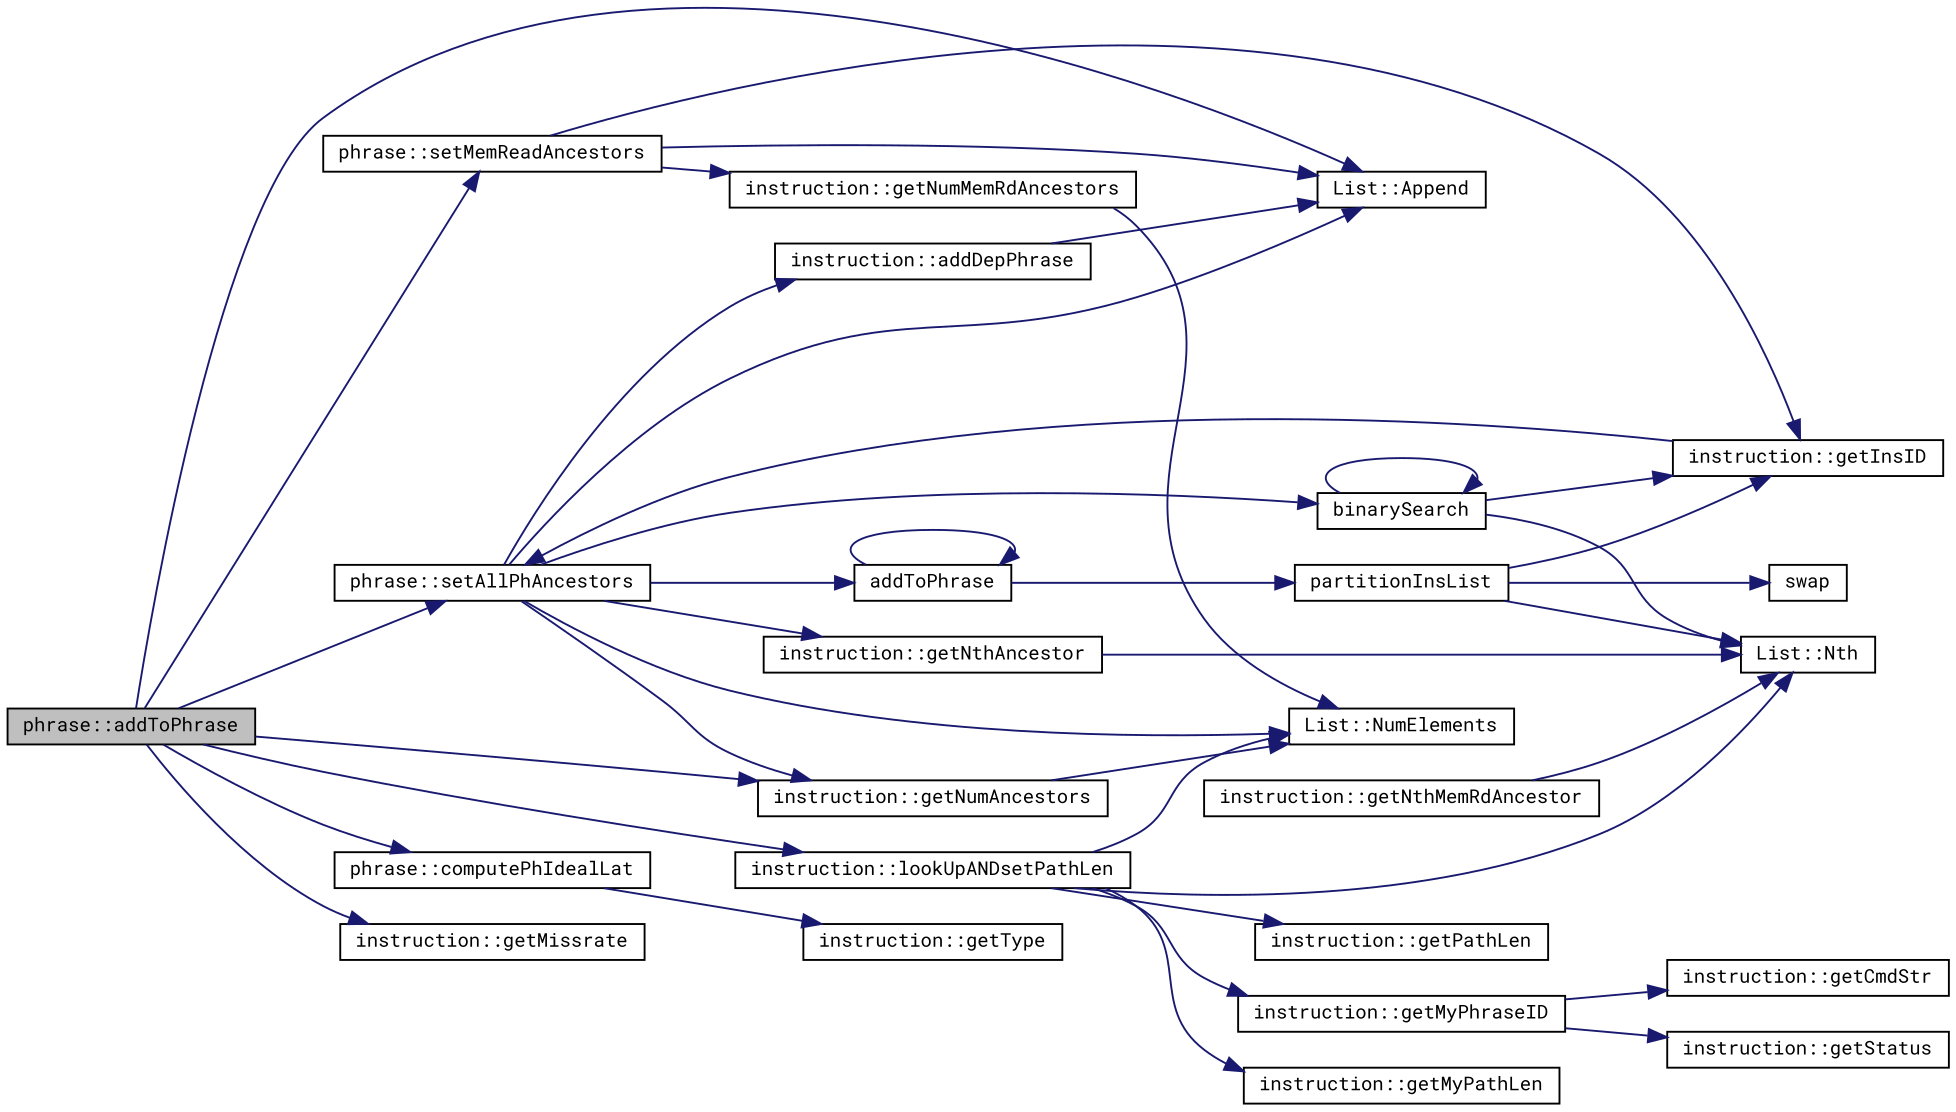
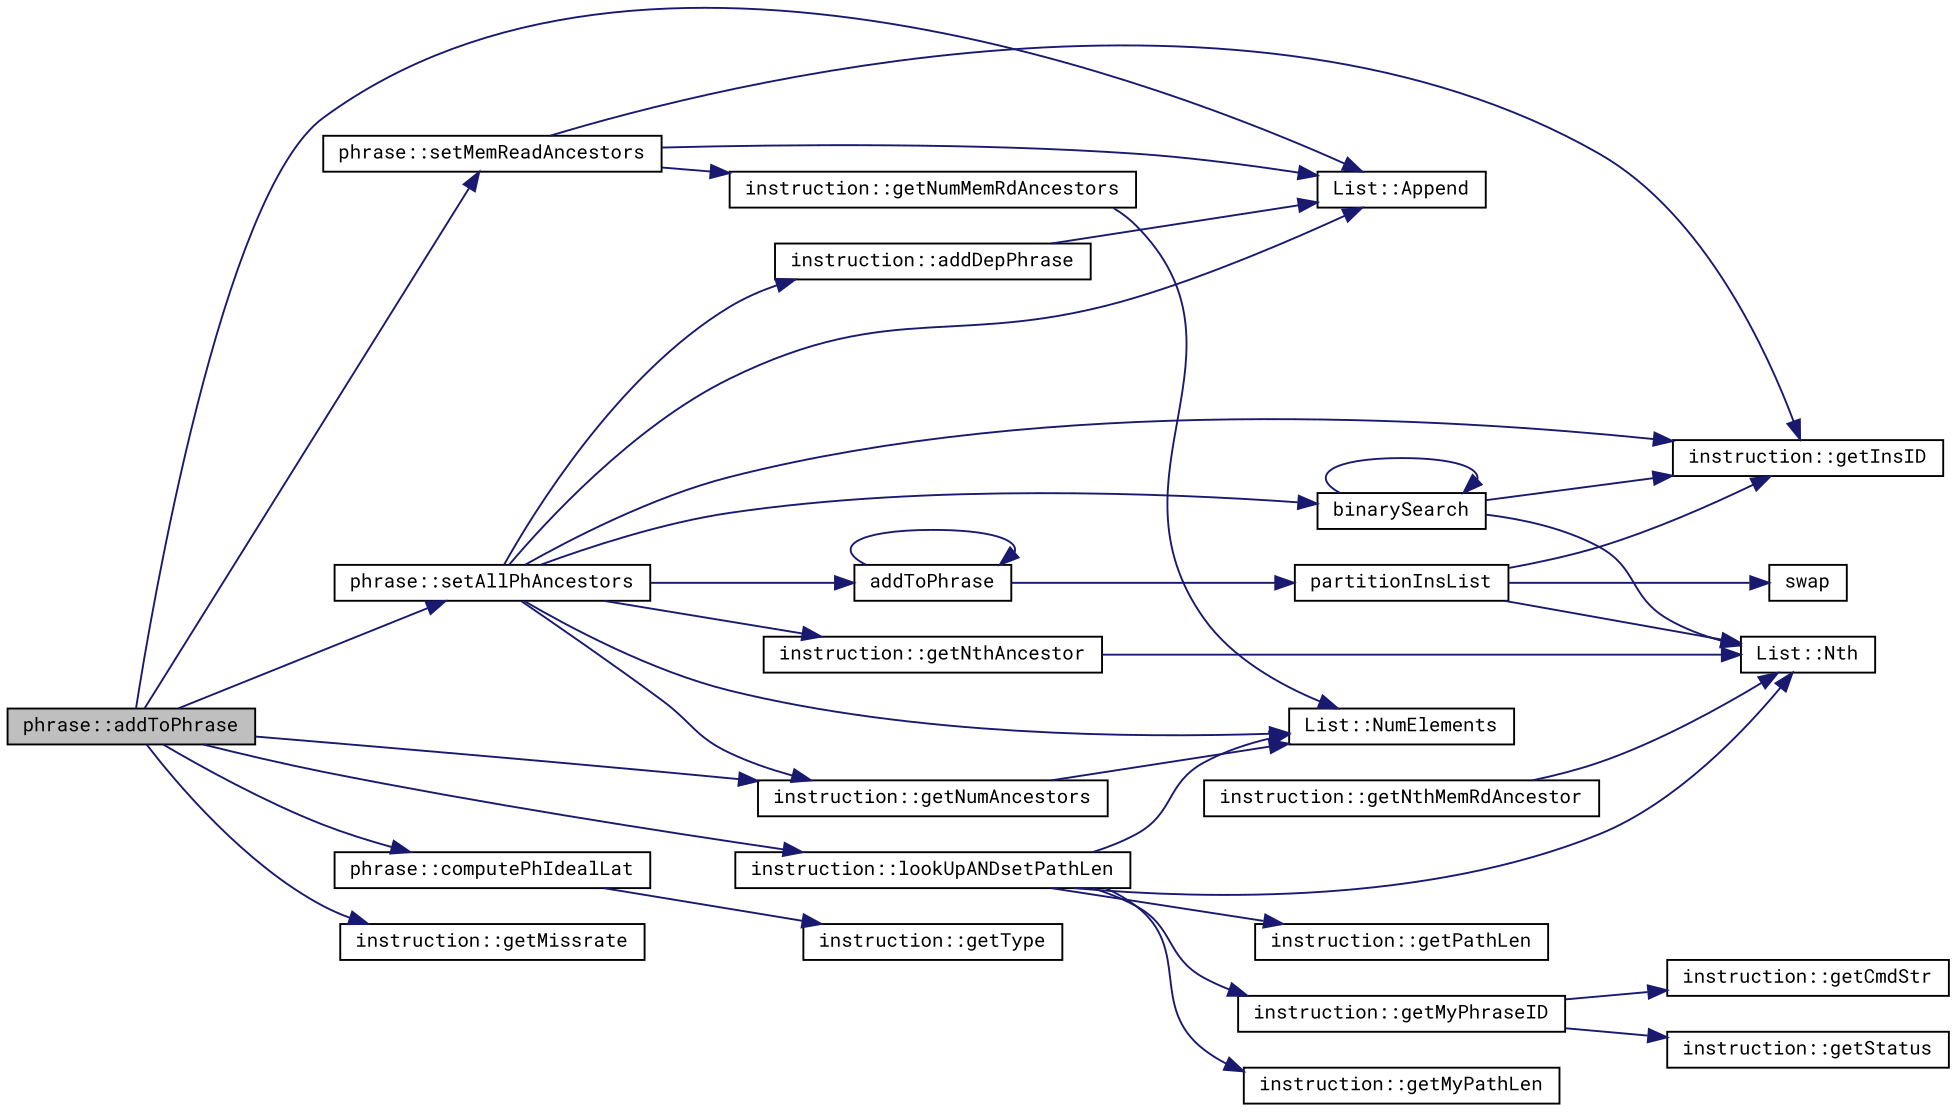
edge "instruction::getInsID" -> "phrase::setAllPhAncestors": reversed
